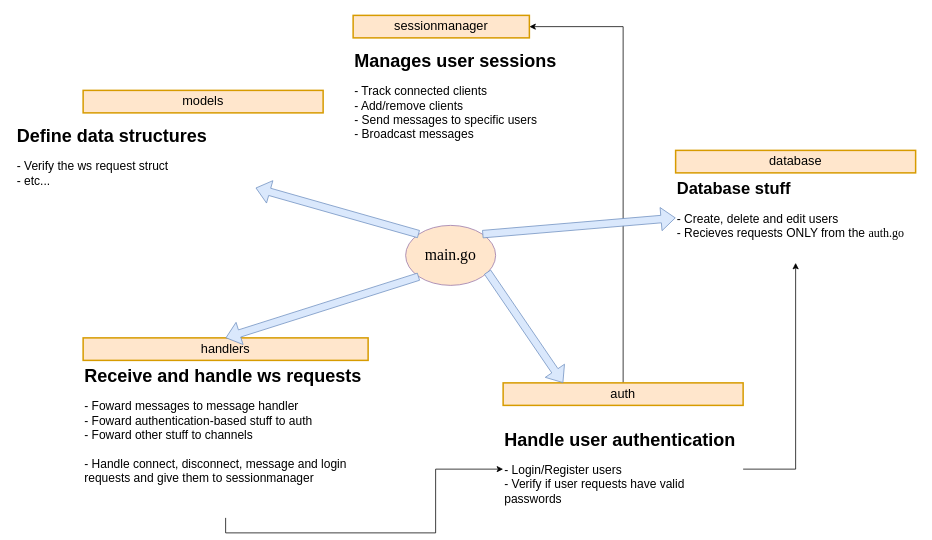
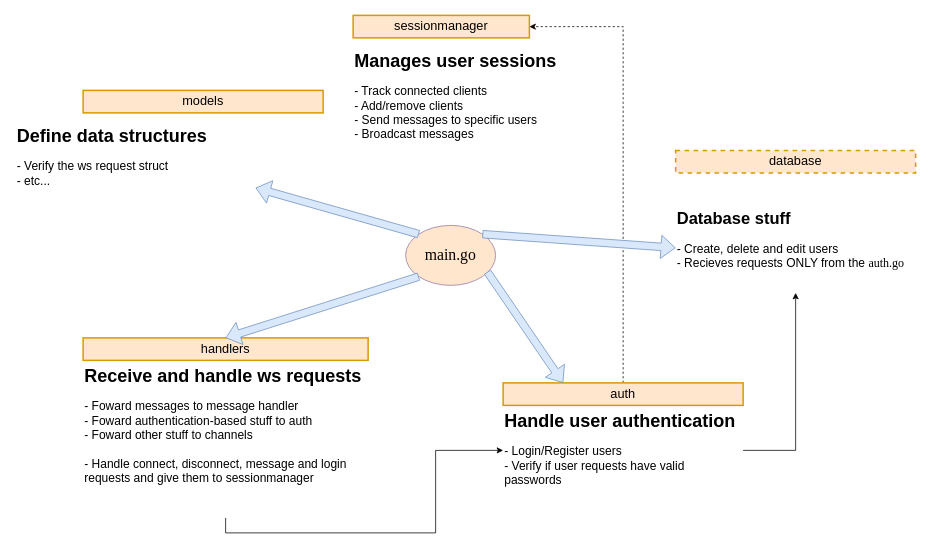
edge "auth" -> "sessionmanager": style solid -> dashed
node "database": style solid -> dashed
node "Database stuff - Create, delete and edit users - Recieves requests ONLY from the auth.go": moved (795, 218) -> (795, 248)
node "Handle user authentication - Login/Register users - Verify if user requests have valid passwords": moved (623, 469) -> (623, 450)
